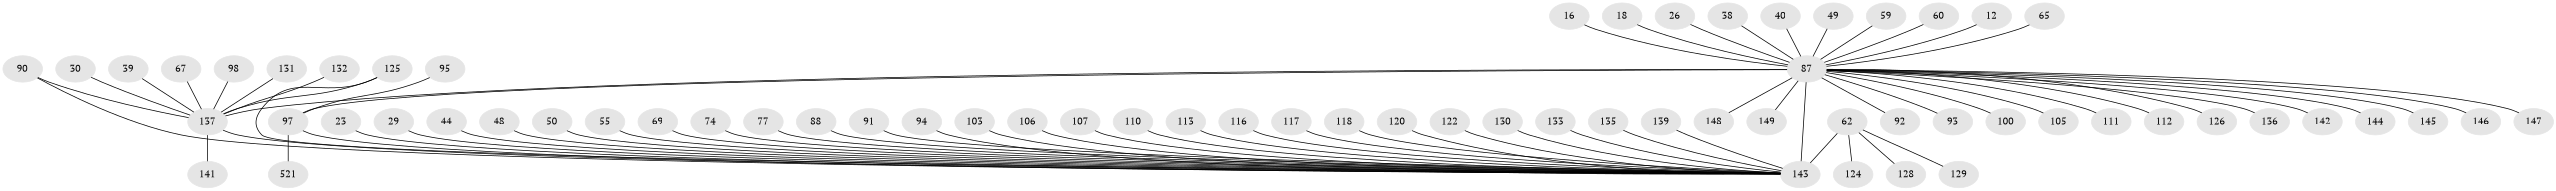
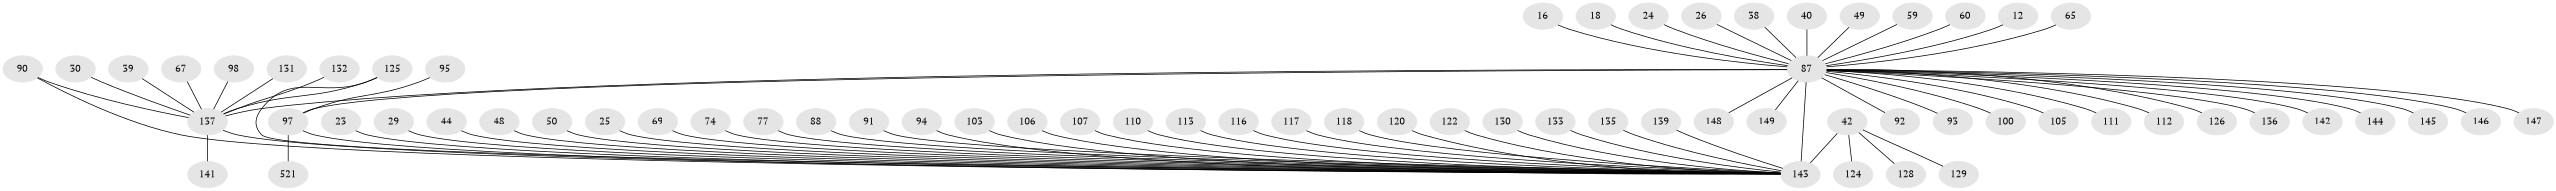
node "24": added
node "55": label "55" -> "25"
node "62": label "62" -> "42"
